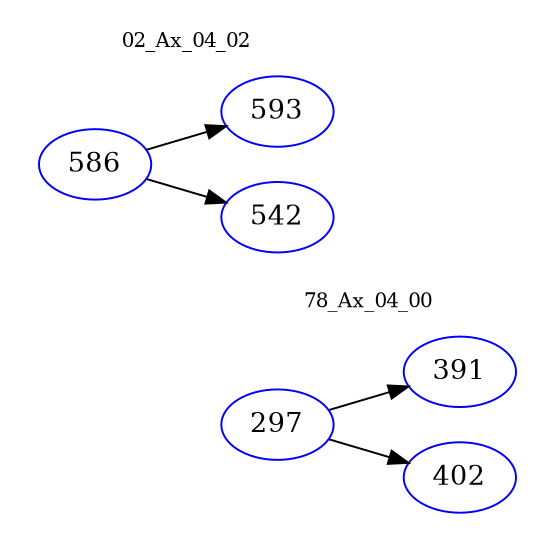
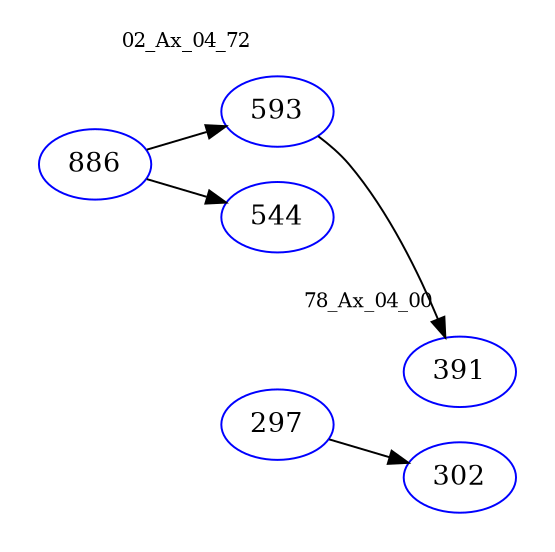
cluster "02_Ax_04_02": label "02_Ax_04_02" -> "02_Ax_04_72"
node "586": label "586" -> "886"
node "542": label "542" -> "544"
edge "297" -> "391": now "593" -> "391"
node "402": label "402" -> "302"
